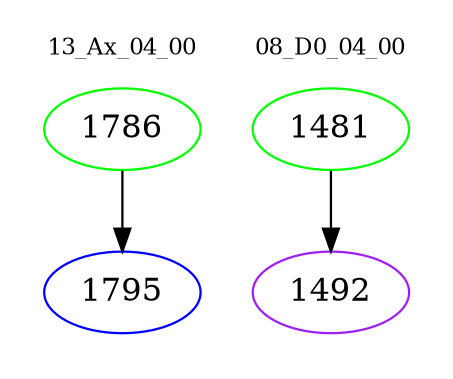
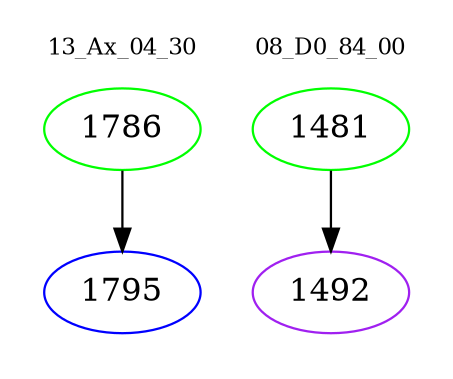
cluster "13_Ax_04_00": label "13_Ax_04_00" -> "13_Ax_04_30"
cluster "08_D0_04_00": label "08_D0_04_00" -> "08_D0_84_00"
